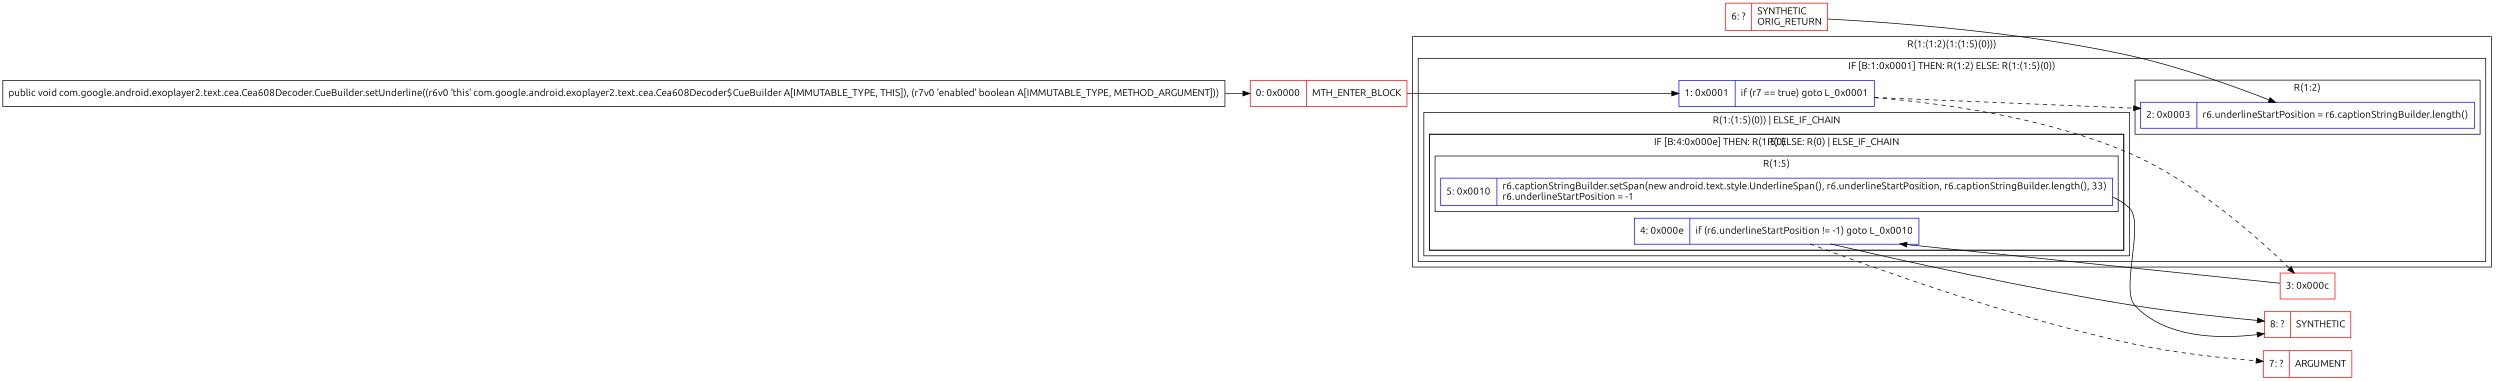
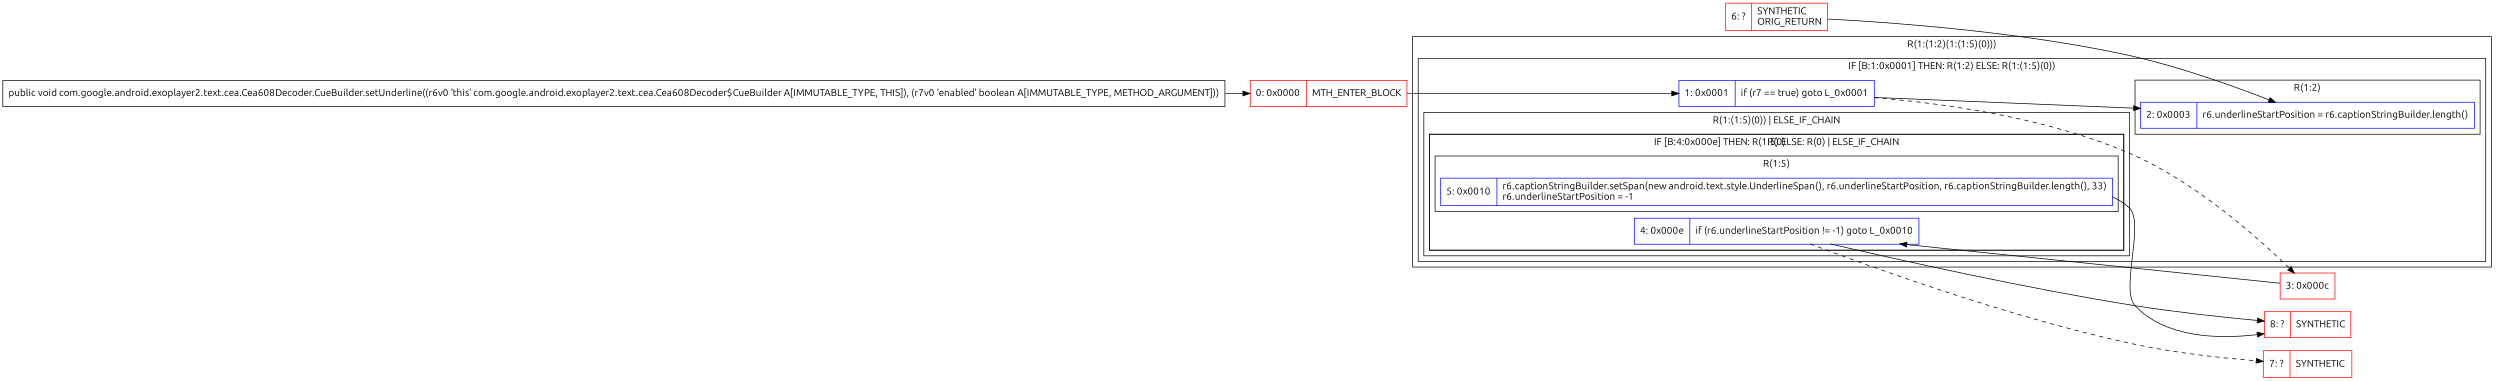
edge "1: 0x0001" -> "2: 0x0003": style dashed -> solid
node "7: ?": text "ARGUMENT" -> "SYNTHETIC"
